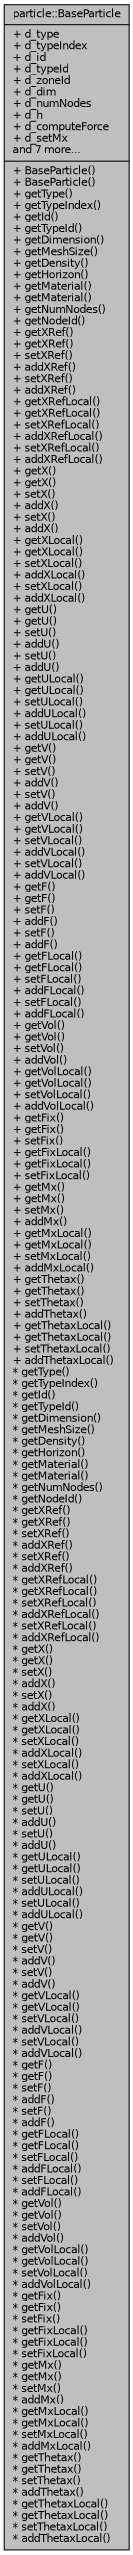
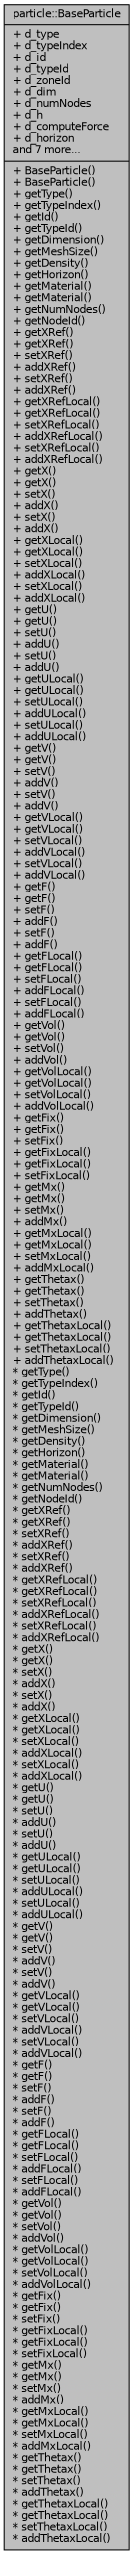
node "particle::BaseParticle": text "+ d_setMx" -> "+ d_horizon"
